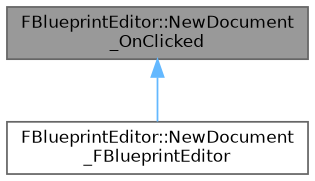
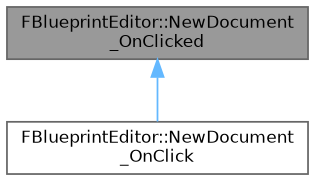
node "FBlueprintEditor::NewDocument _FBlueprintEditor": label "FBlueprintEditor::NewDocument _FBlueprintEditor" -> "FBlueprintEditor::NewDocument _OnClick"
